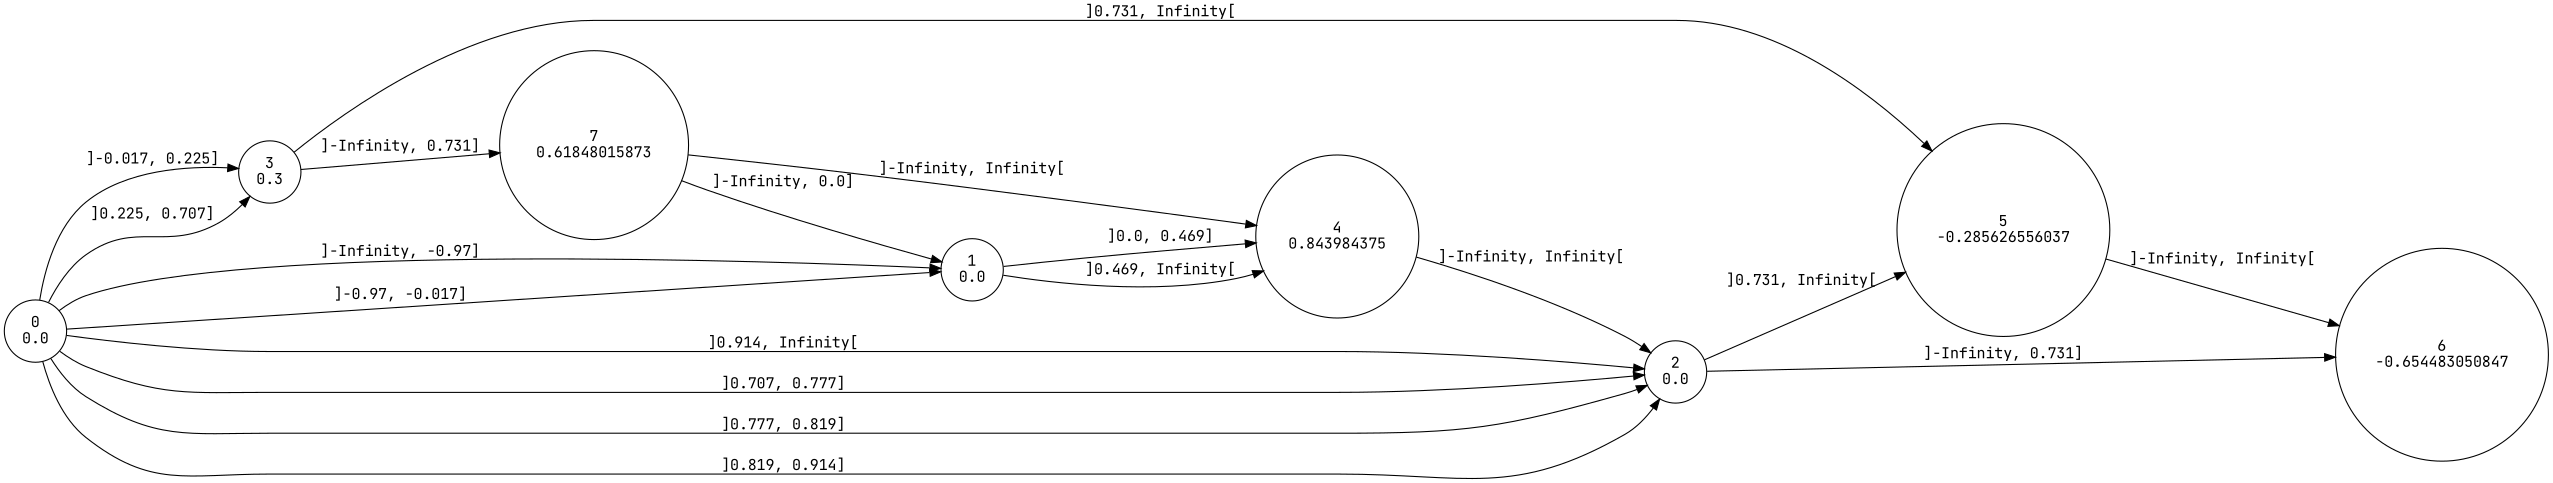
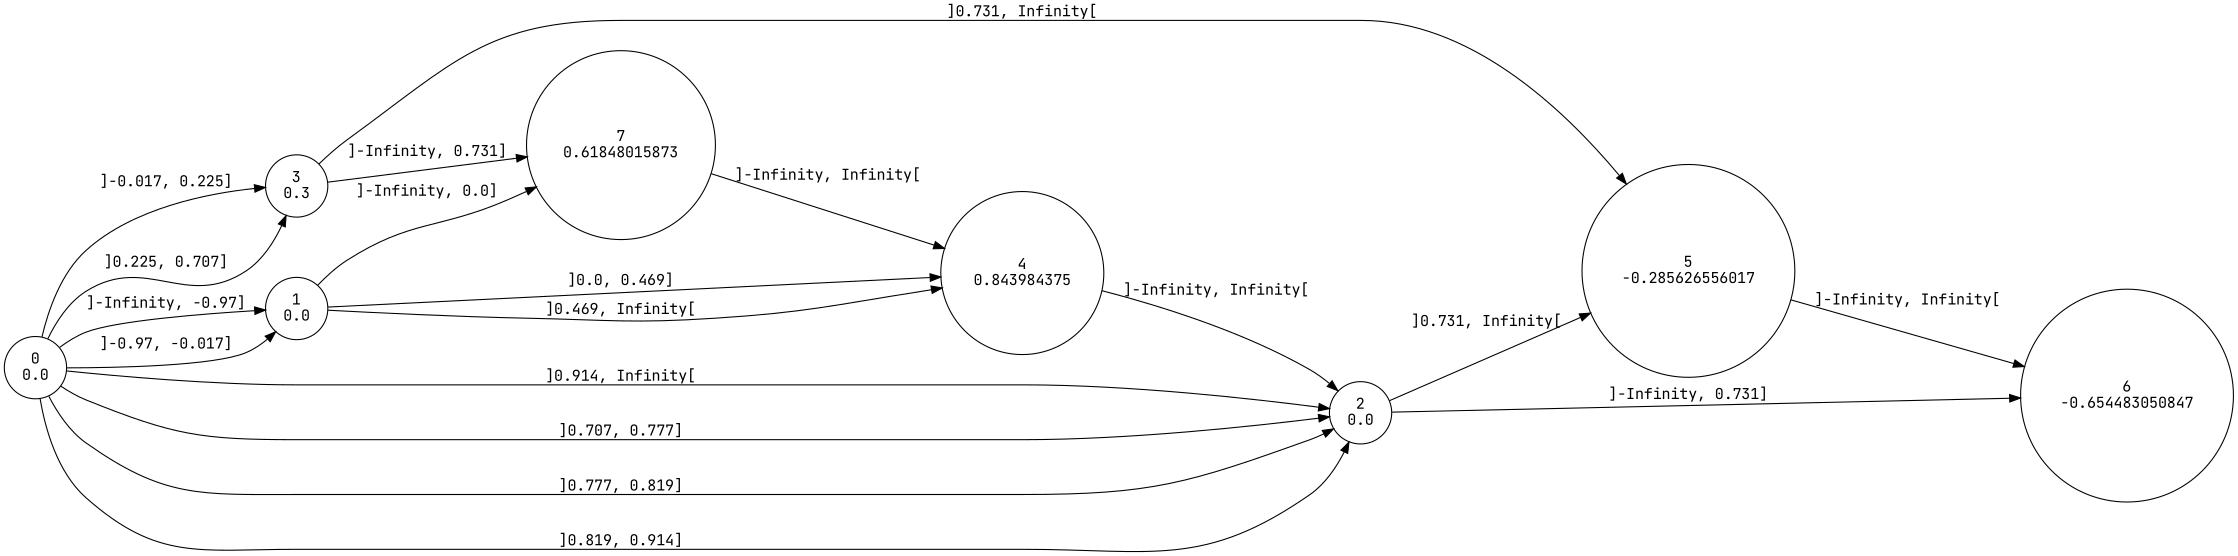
edge "7 0.61848015873" -> "1 0.0": reversed
node "5 -0.285626556037": label "5 -0.285626556037" -> "5 -0.285626556017"
